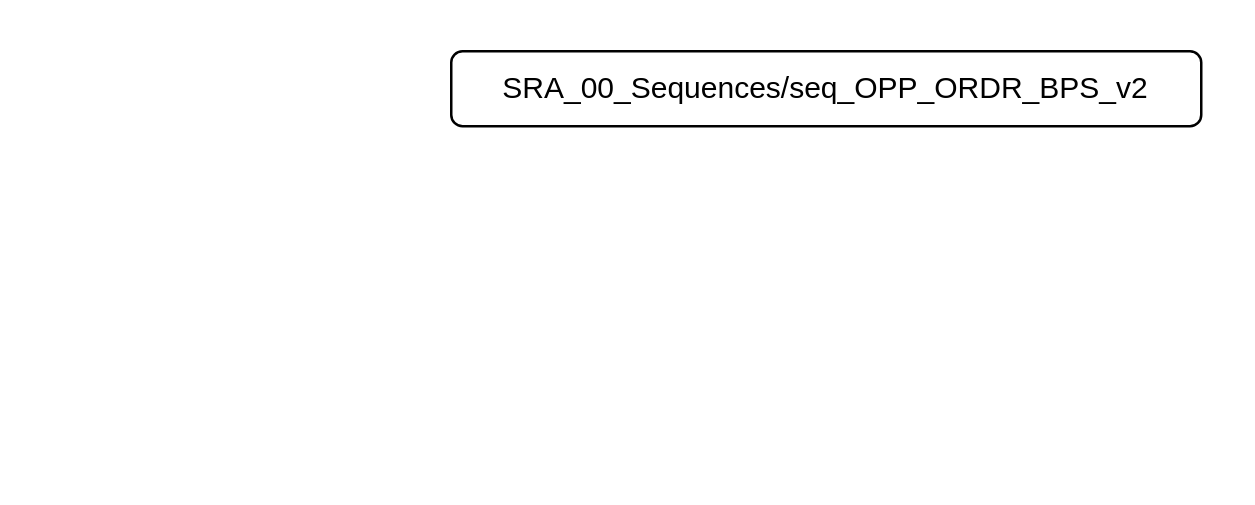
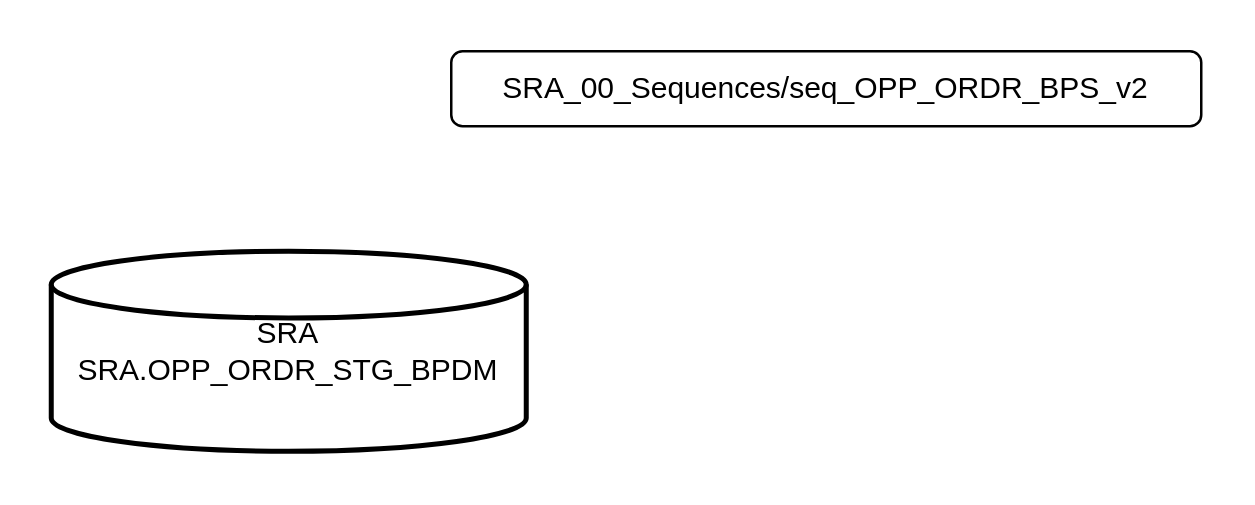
node "SRA SRA.OPP_ORDR_STG_BPDM": added
